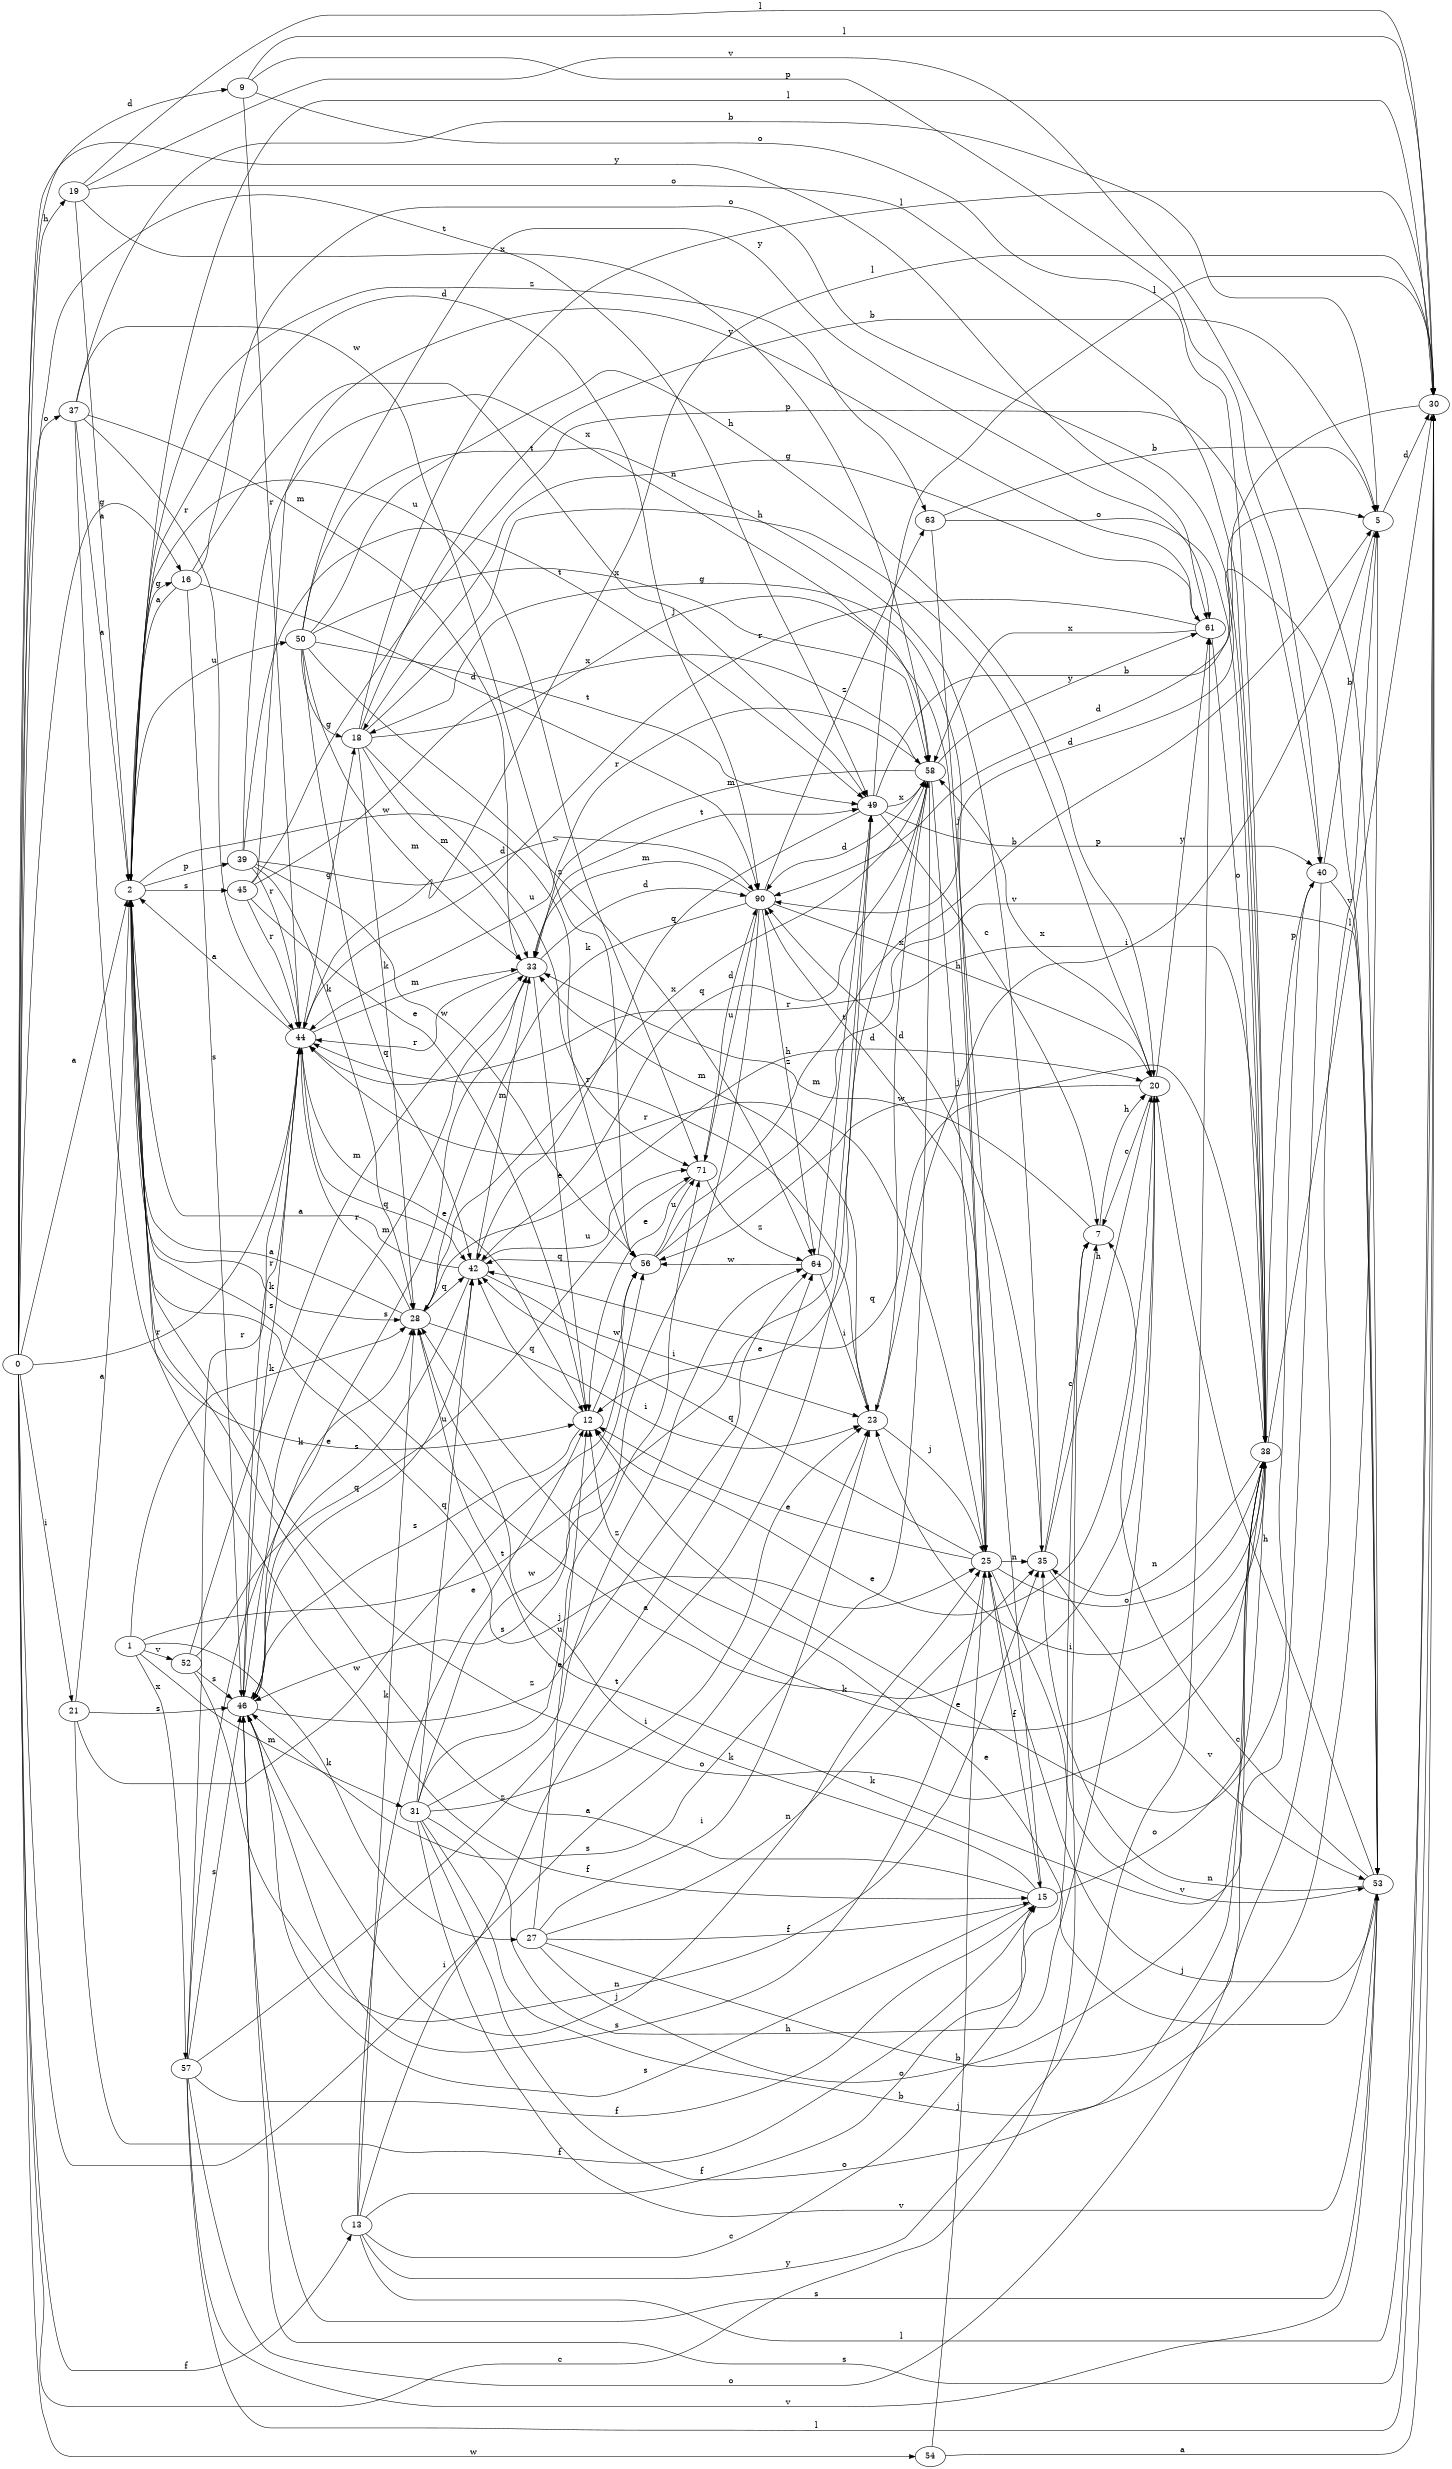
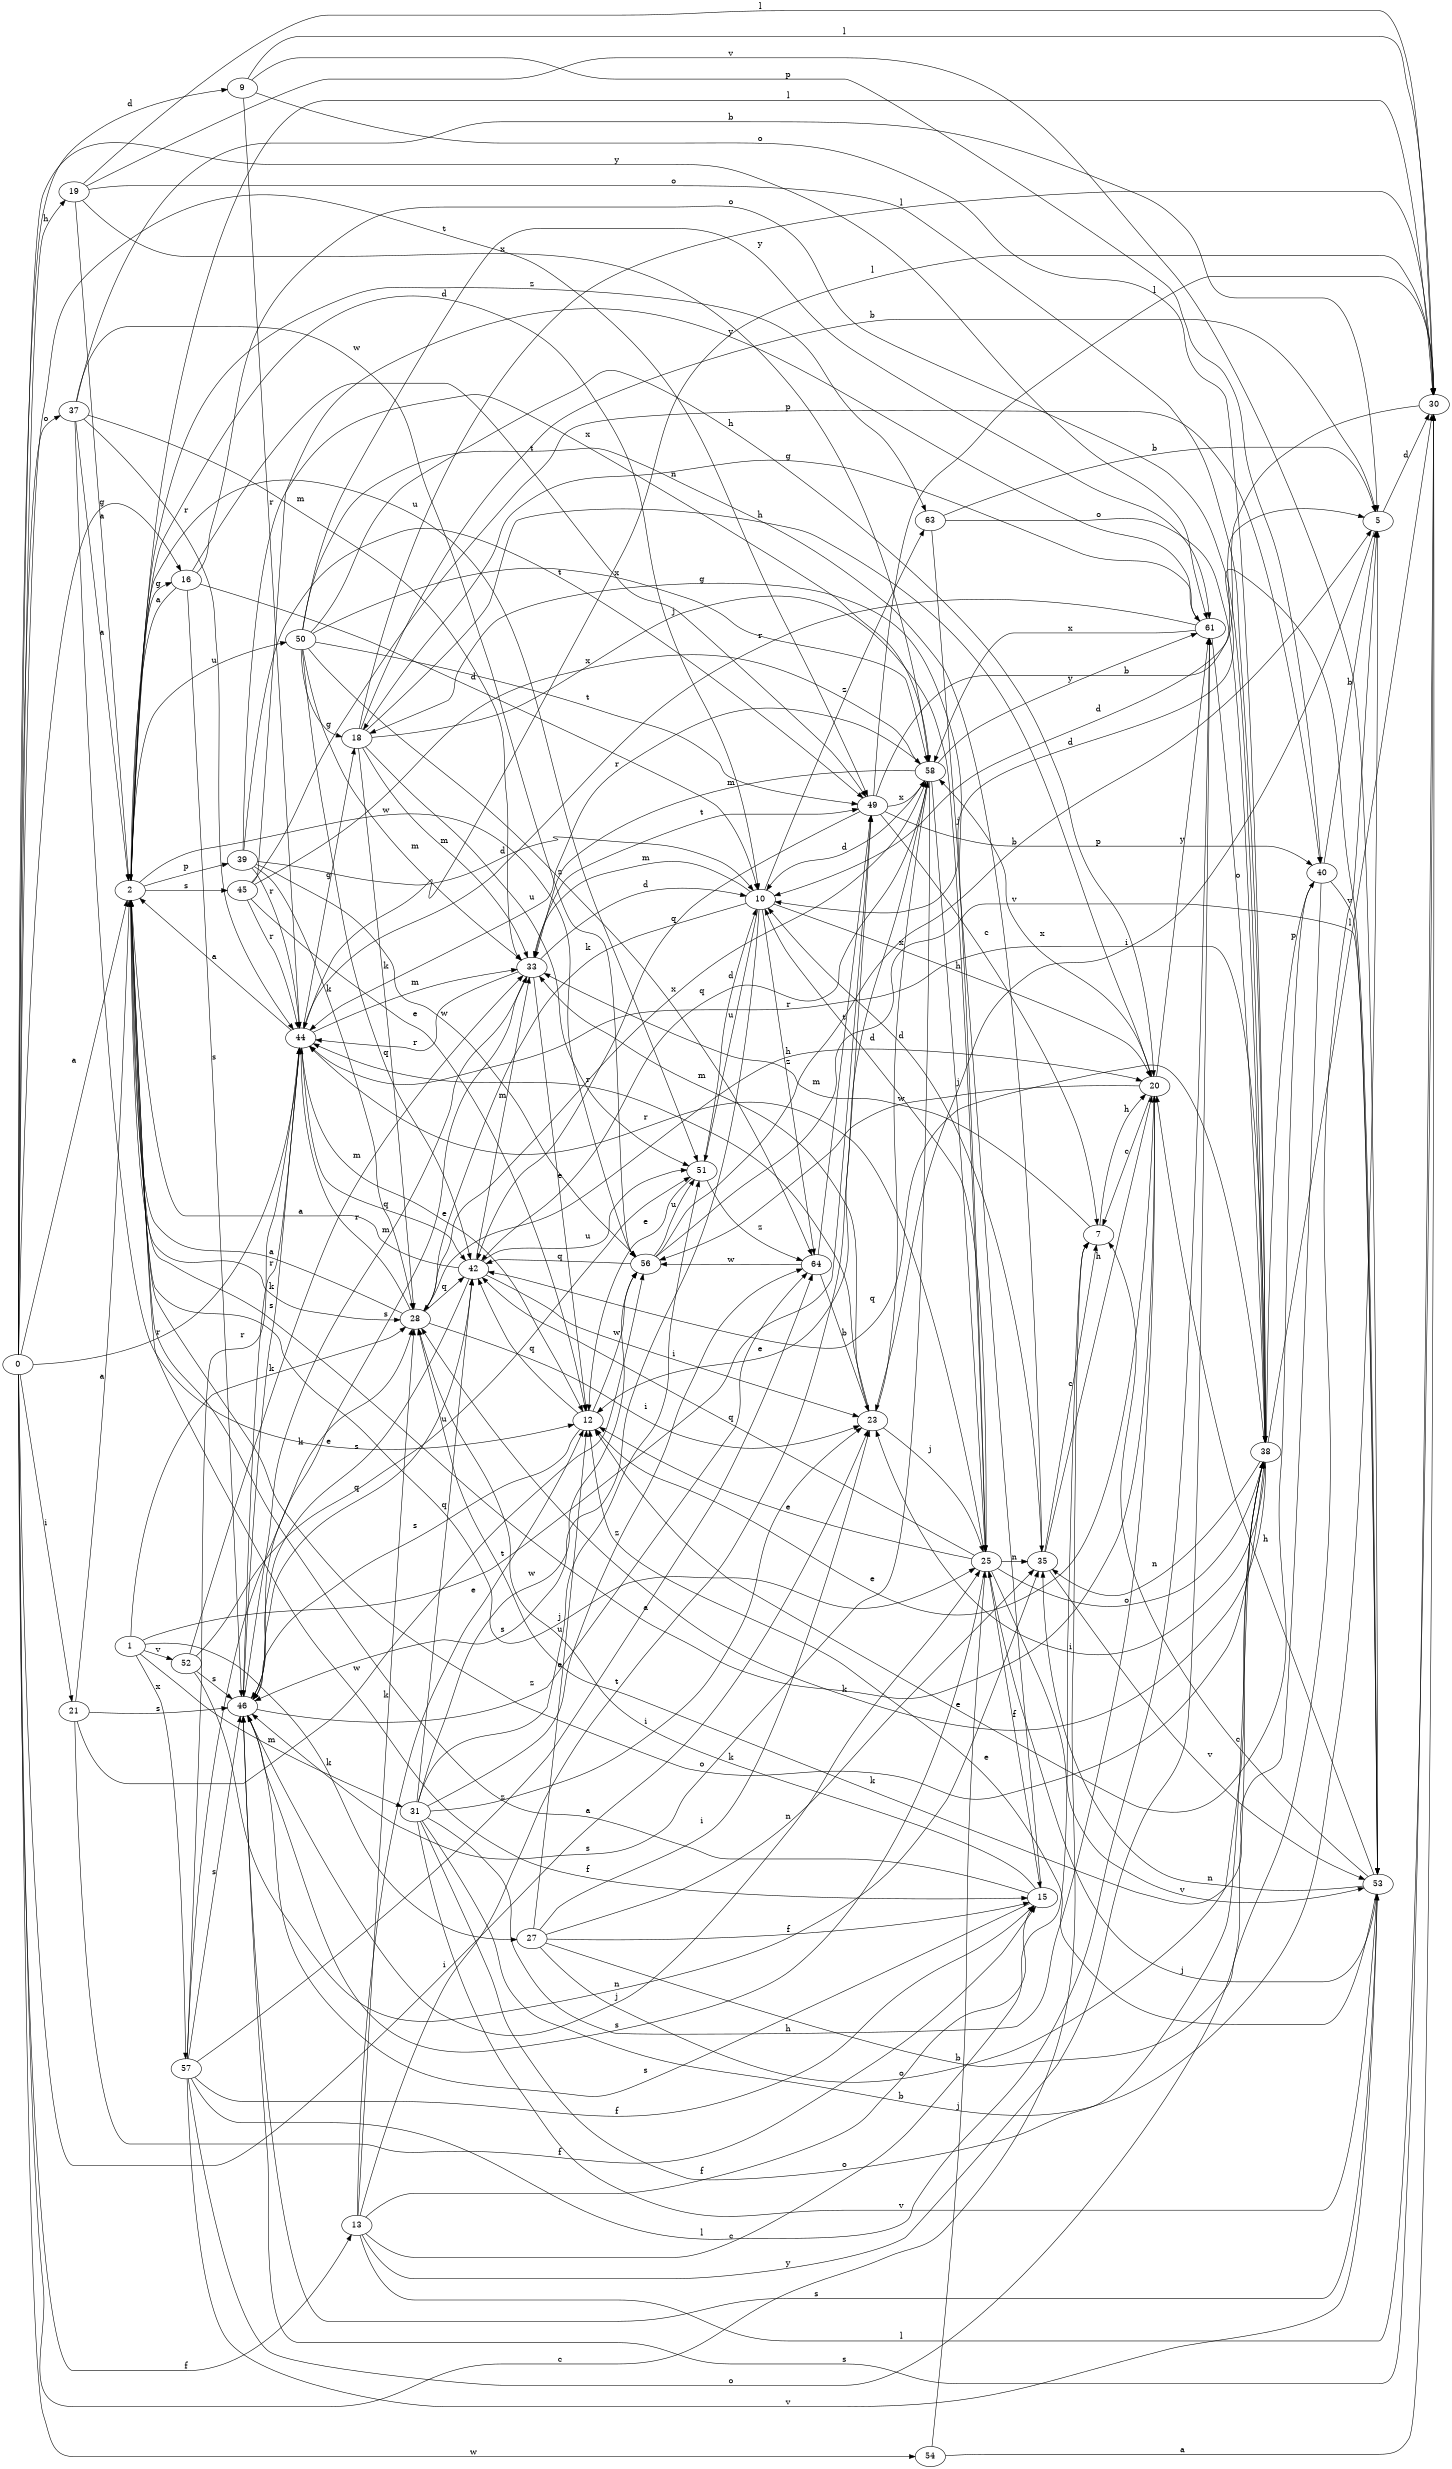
node "90": label "90" -> "10"
node "71": label "71" -> "51"
edge "64" -> "23": label "i" -> "b"
edge "15" -> "38": removed, label "o"
edge "57" -> "30": now "57" -> "61"
